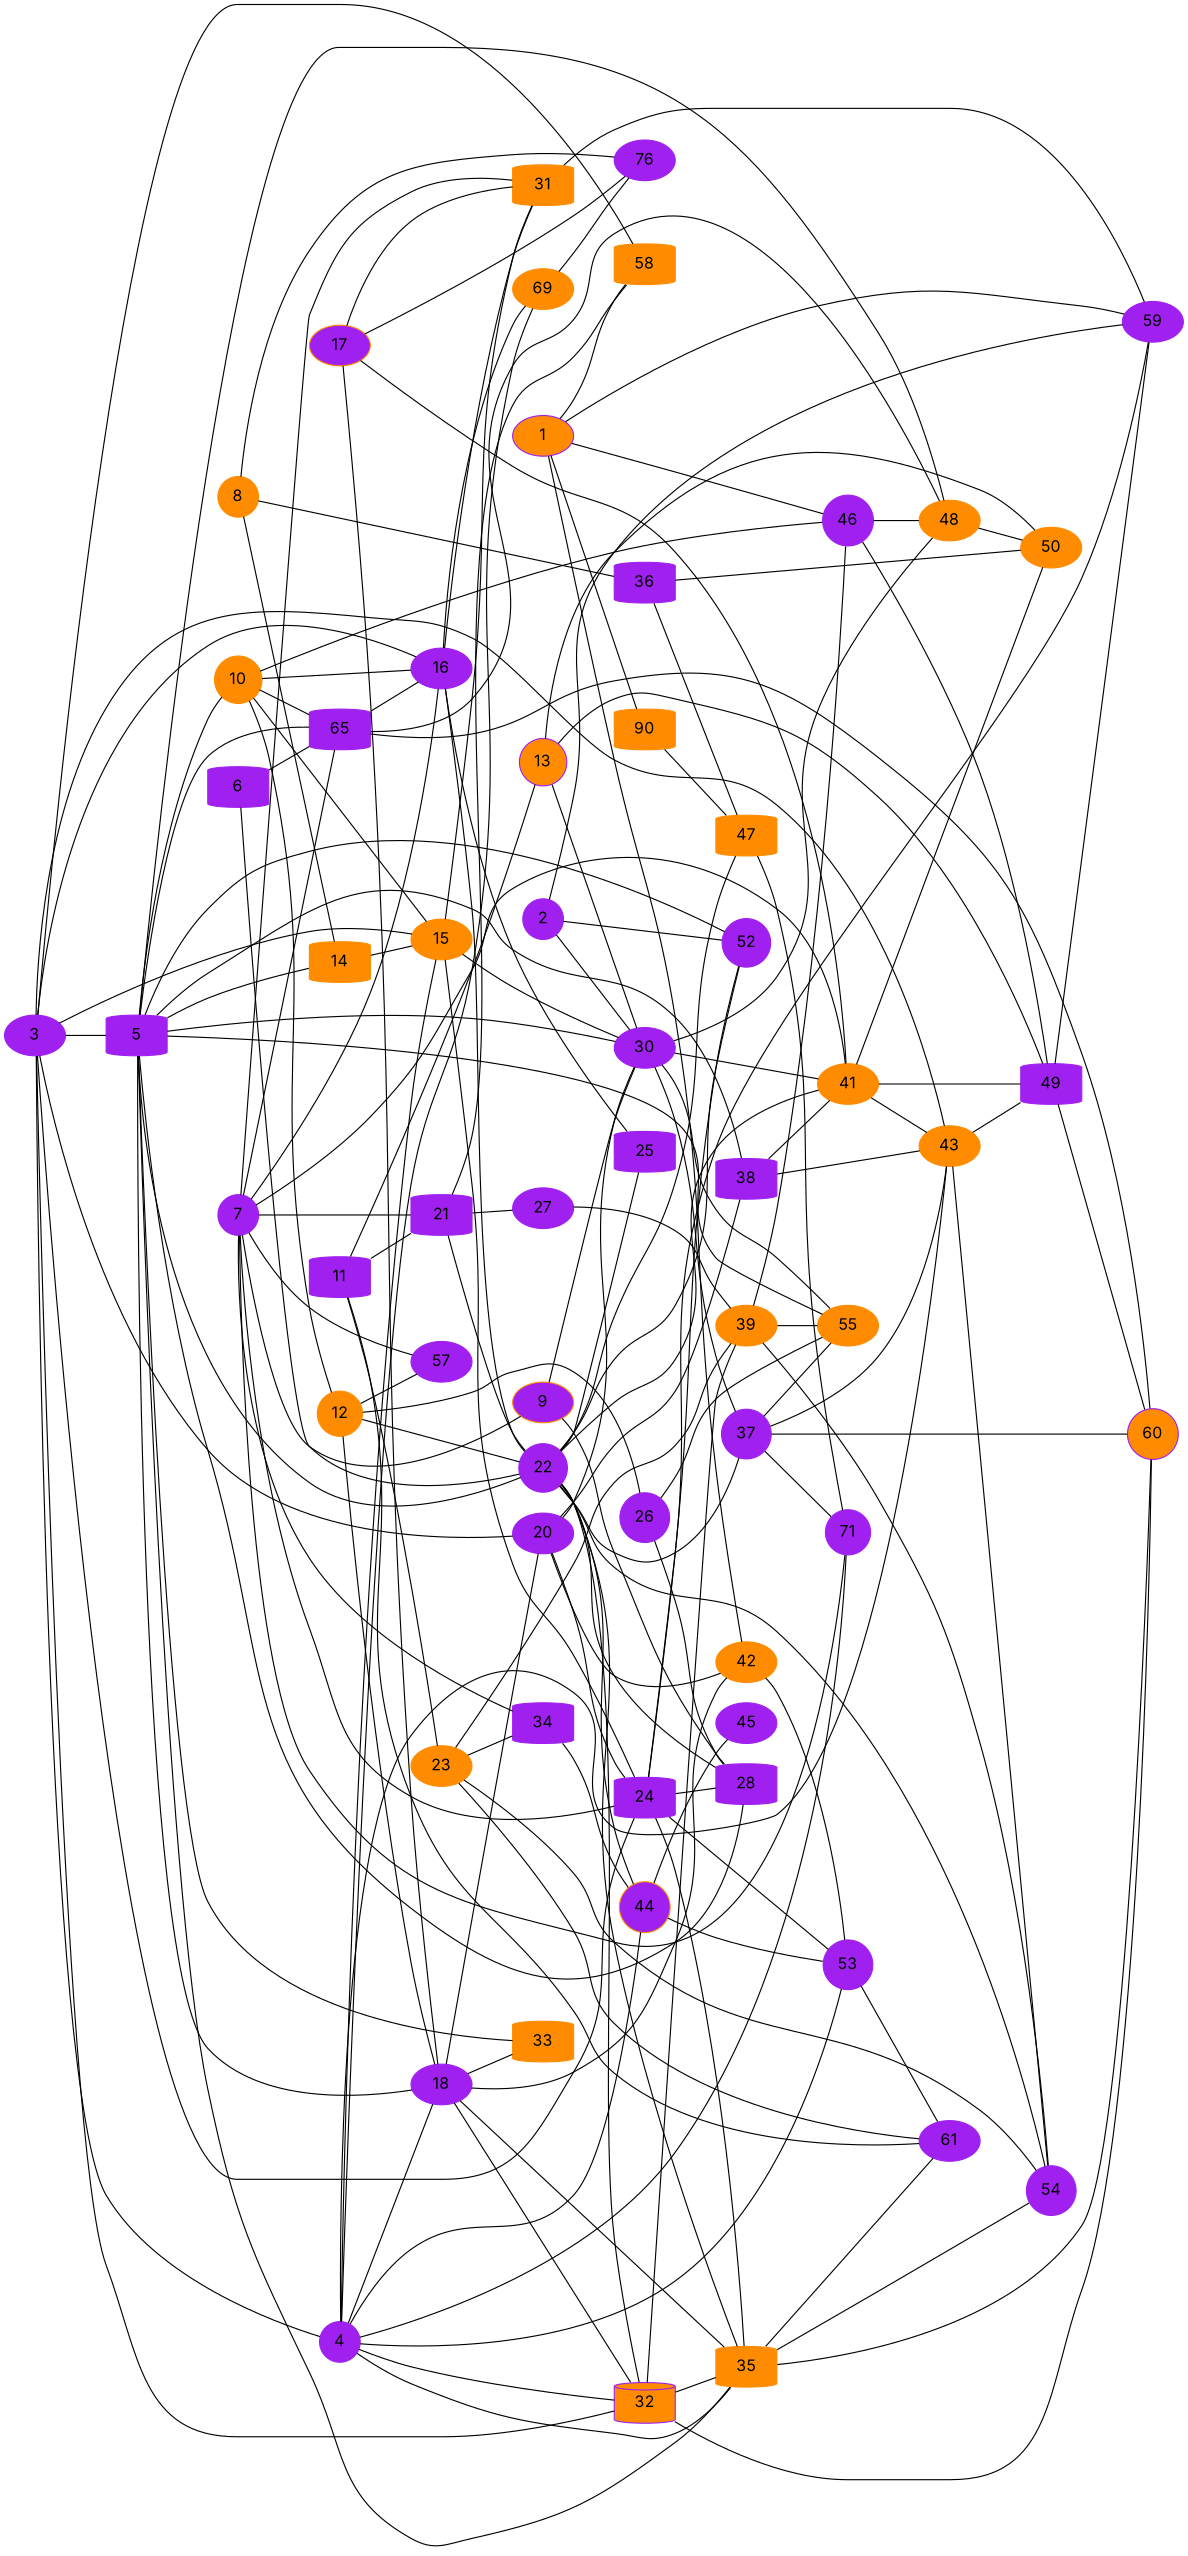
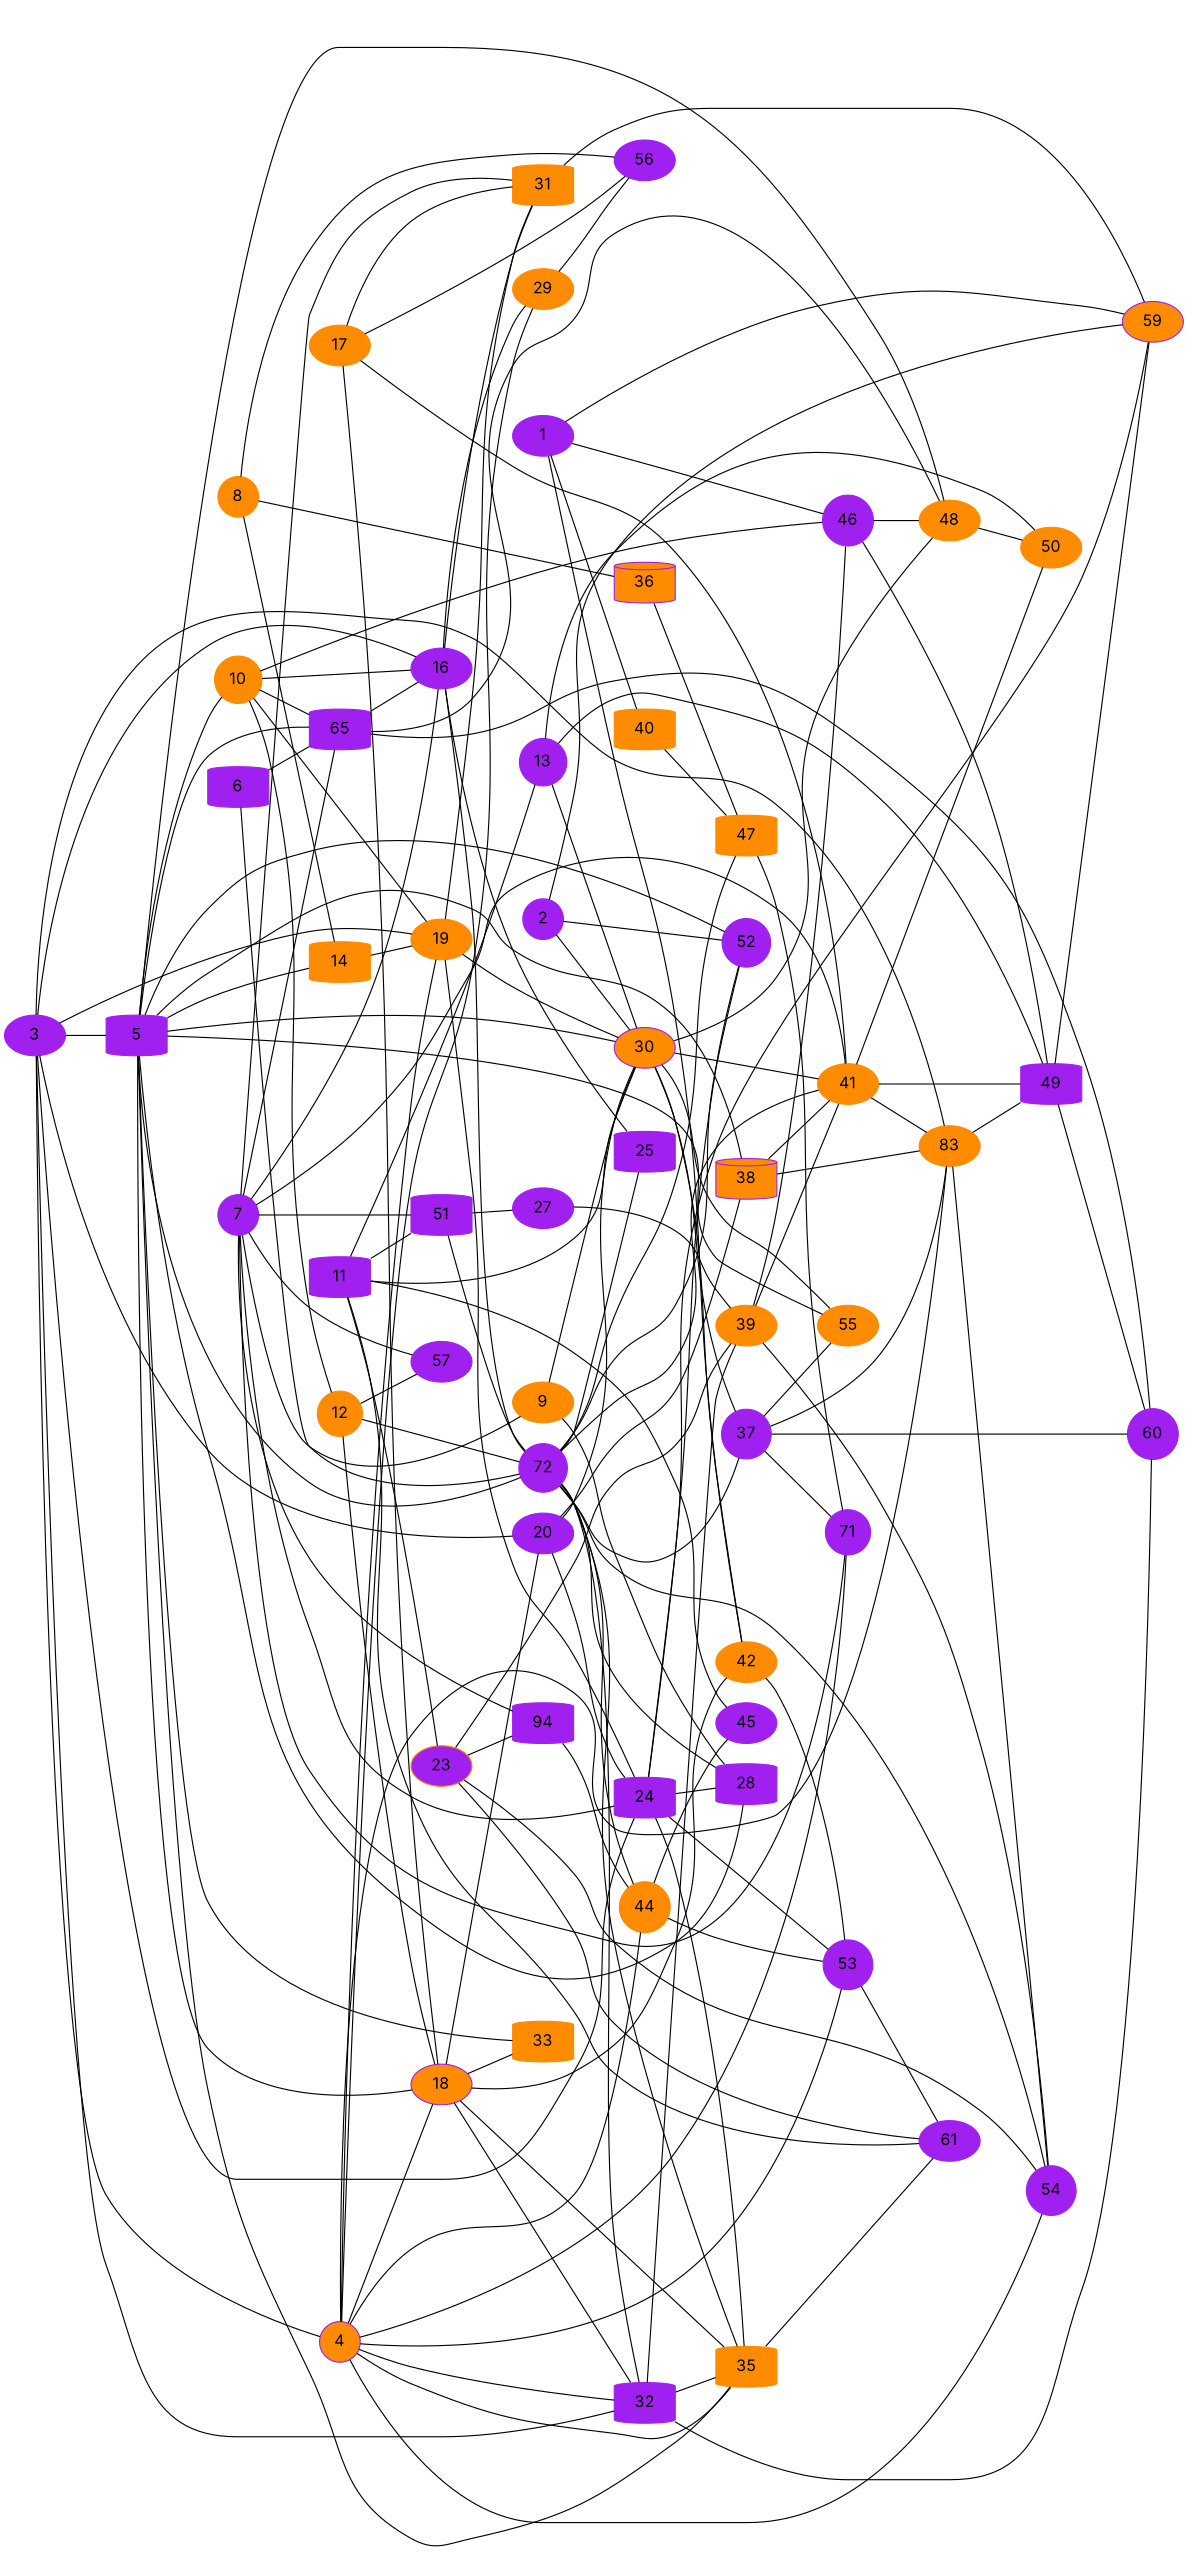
node "76": label "76" -> "56"
node "58": removed
node "69": label "69" -> "29"
node "59": fillcolor purple -> darkorange
node "17": fillcolor purple -> darkorange
node "1": fillcolor darkorange -> purple
edge "50" -- "36": removed
node "36": fillcolor purple -> darkorange
node "90": label "90" -> "40"
node "13": fillcolor darkorange -> purple
node "15": label "15" -> "19"
node "30": fillcolor purple -> darkorange
node "43": label "43" -> "83"
node "38": fillcolor purple -> darkorange
node "21": label "21" -> "51"
edge "30" -- "11": added
edge "39" -- "55": now "39" -- "41"
node "9": fillcolor purple -> darkorange
edge "11" -- "45": added
node "60": fillcolor darkorange -> purple
node "22": label "22" -> "72"
node "26": removed
edge "20" -- "42": now "30" -- "42"
node "34": label "34" -> "94"
node "23": fillcolor darkorange -> purple
node "44": fillcolor purple -> darkorange
edge "60" -- "35": removed
node "18": fillcolor purple -> darkorange
edge "54" -- "35": now "54" -- "4"
node "4": fillcolor purple -> darkorange
node "32": fillcolor darkorange -> purple
